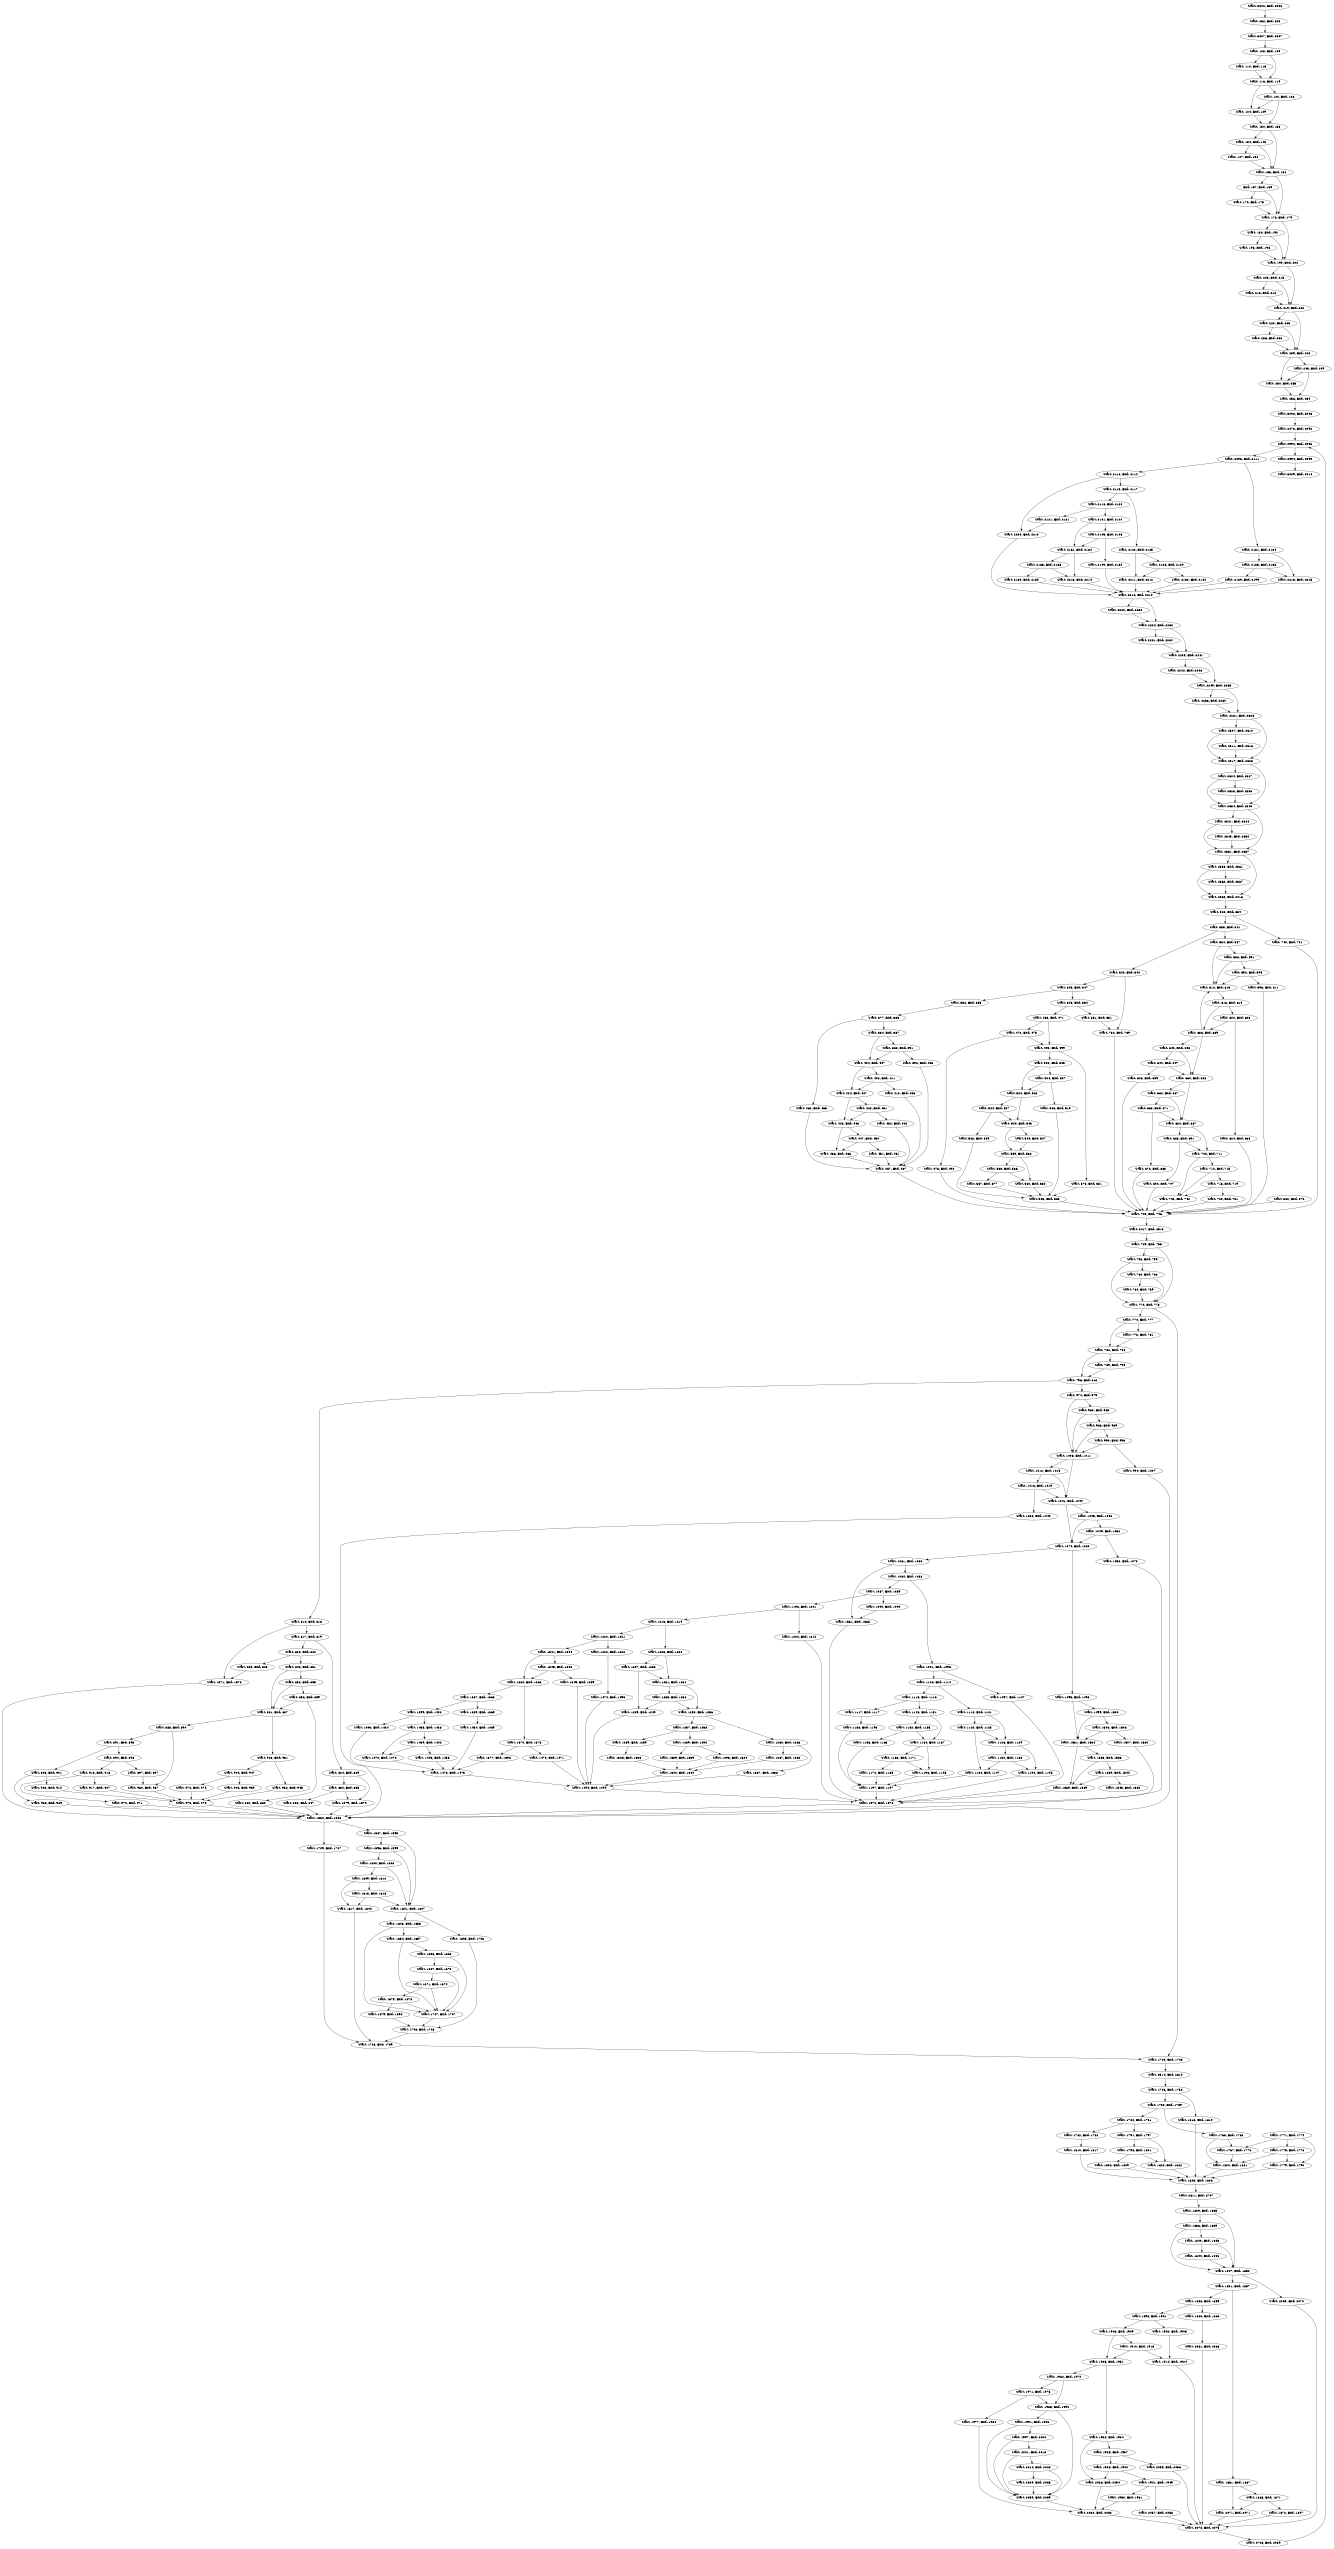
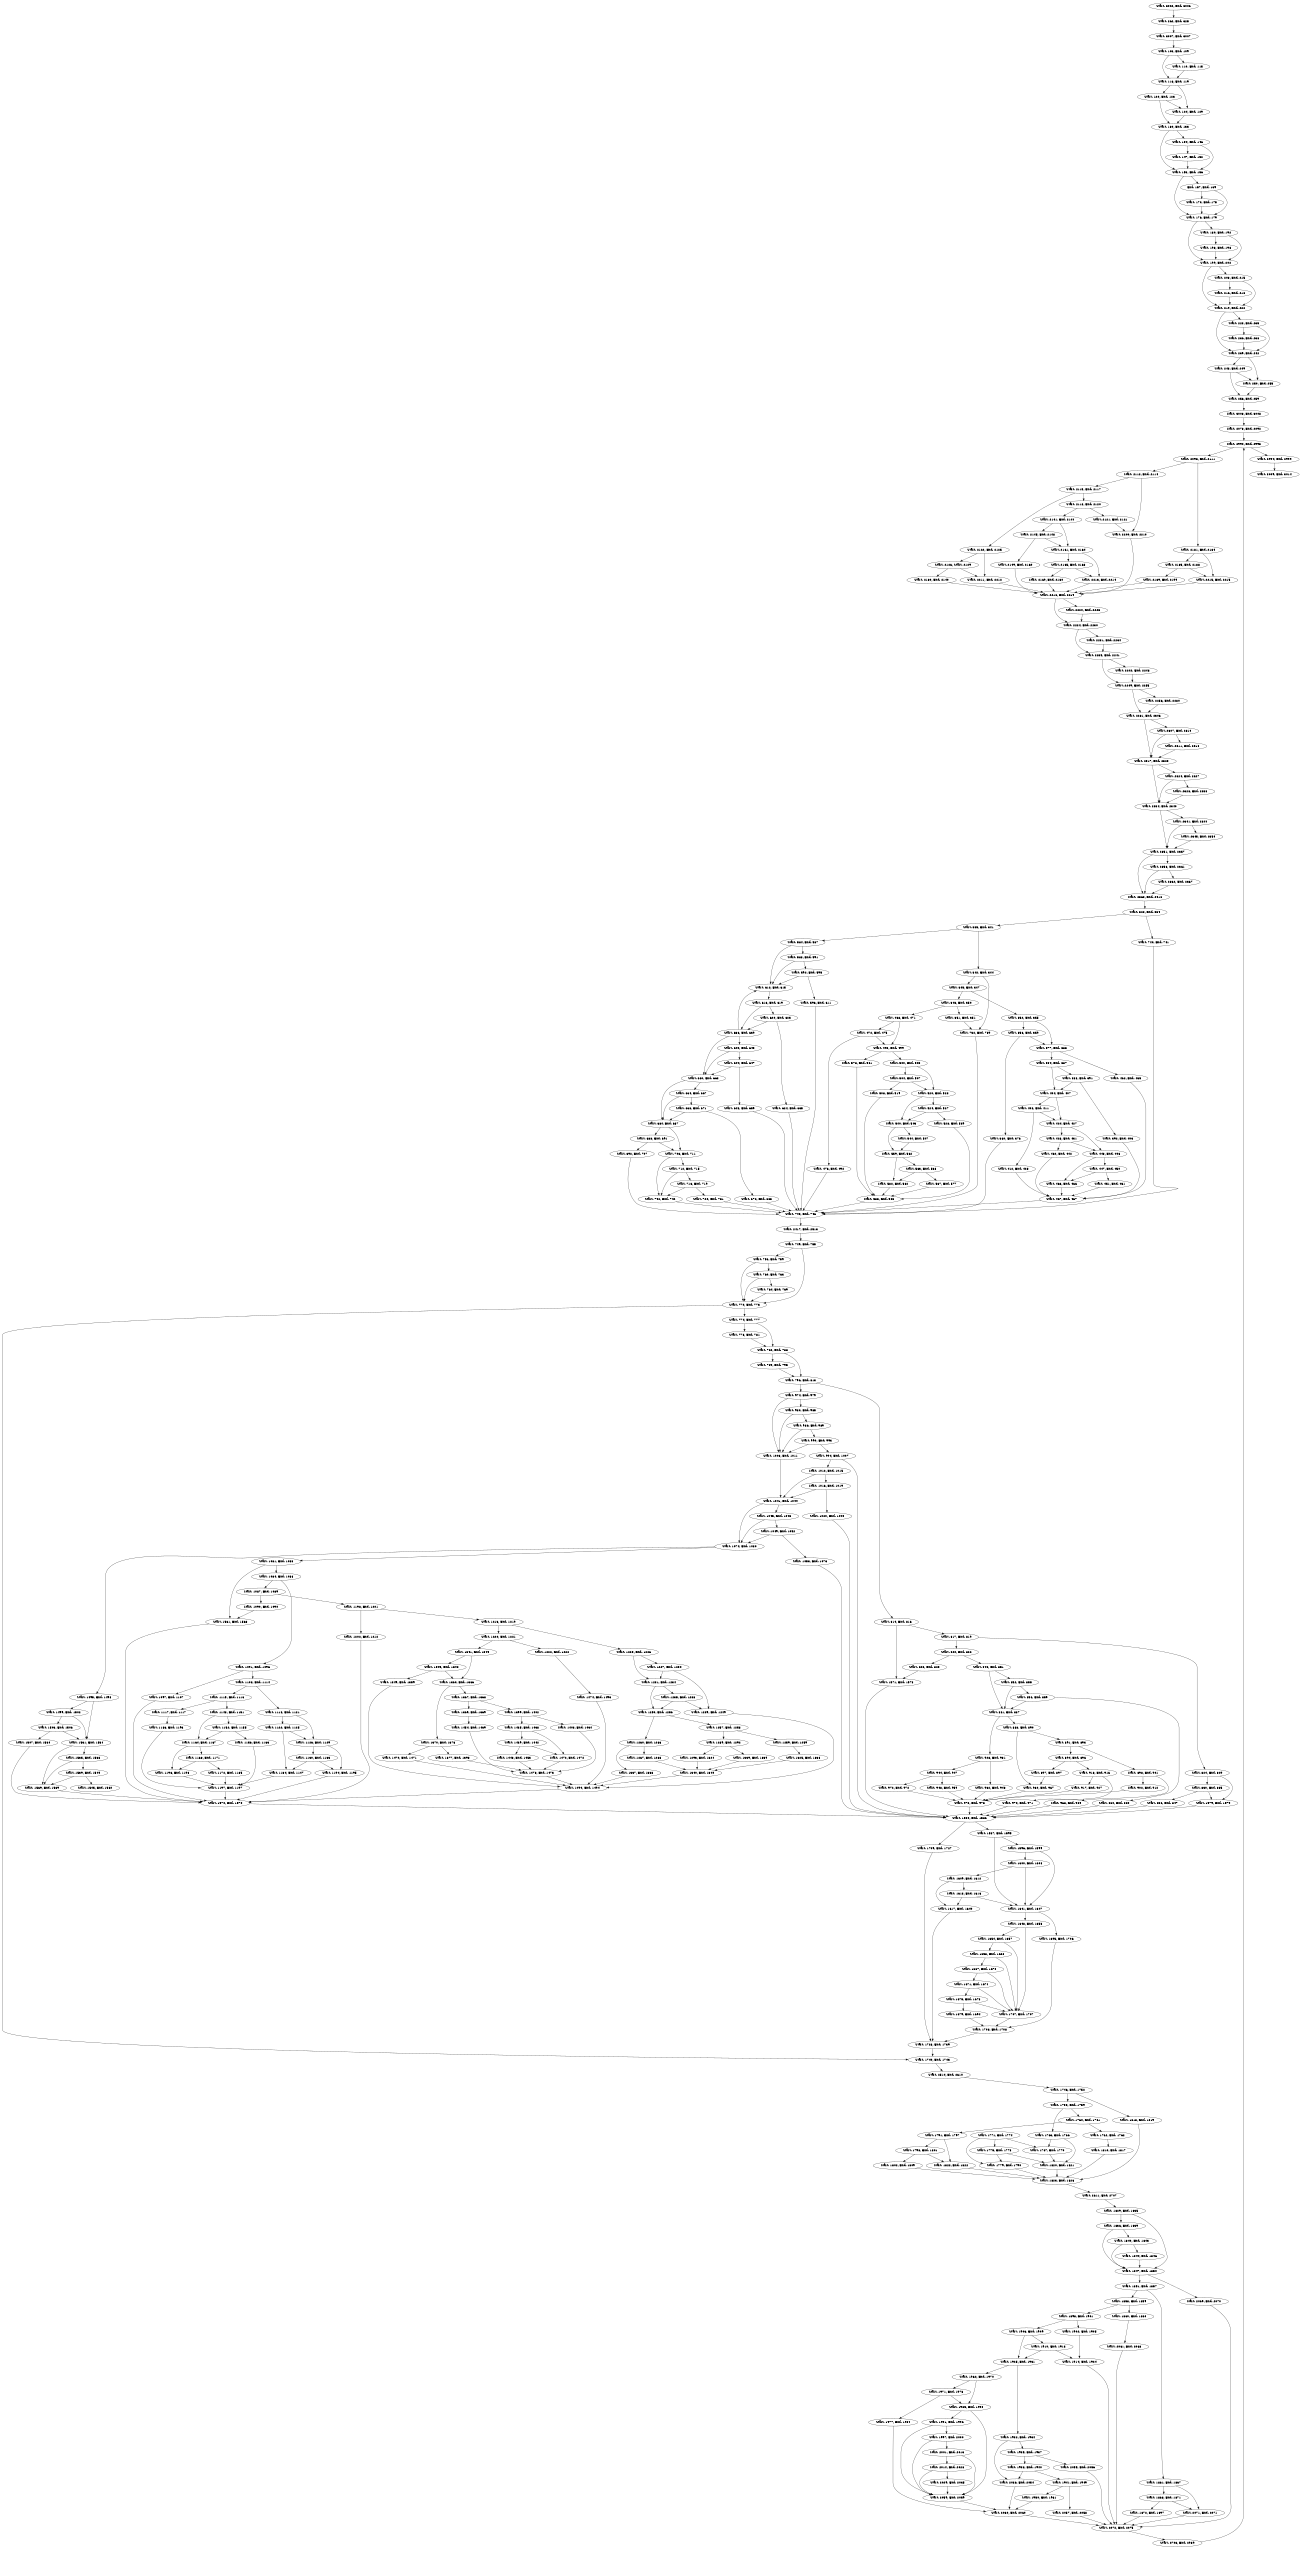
node "Start: 2126; End: 2129": label "Start: 2126; End: 2129" -> "Start: 2126; Start: 2129"
node "Start: 356; End: 359": added
edge "Start: 1008; End: 1011" -> "Start: 1012; End: 1015": now "Start: 994; End: 1007" -> "Start: 1012; End: 1015"
